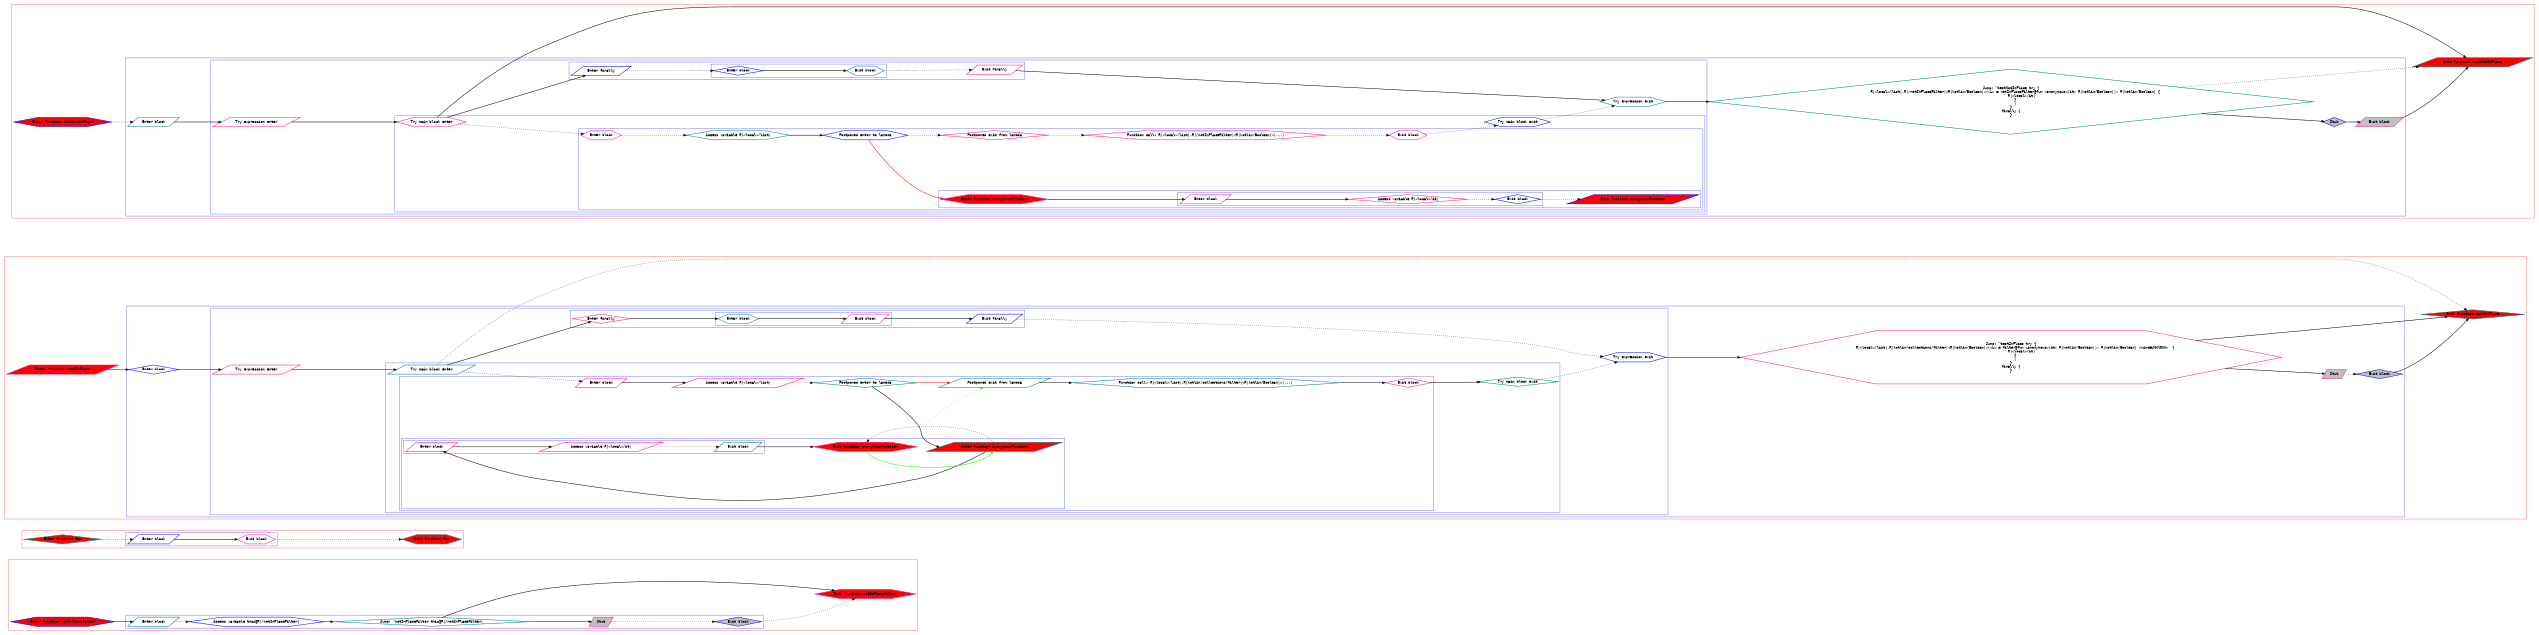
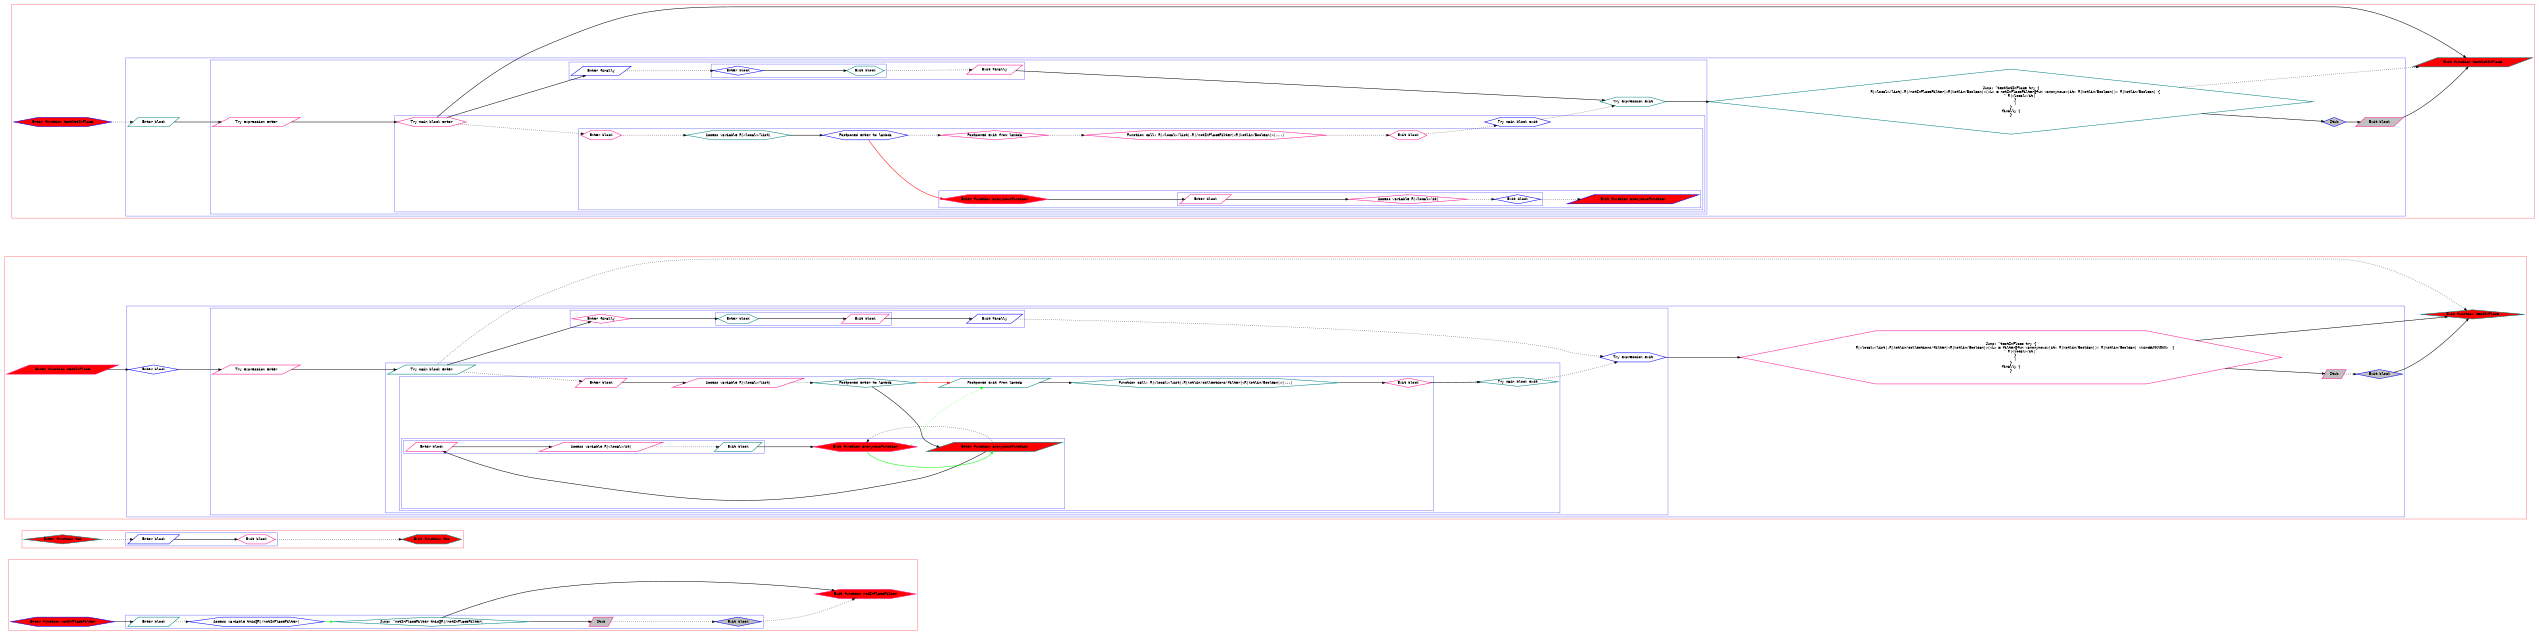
edge "Access variable this@R|/notInPlaceFilter|" -> "Jump: ^notInPlaceFilter this@R|/notInPlaceFilter|": color black -> green
